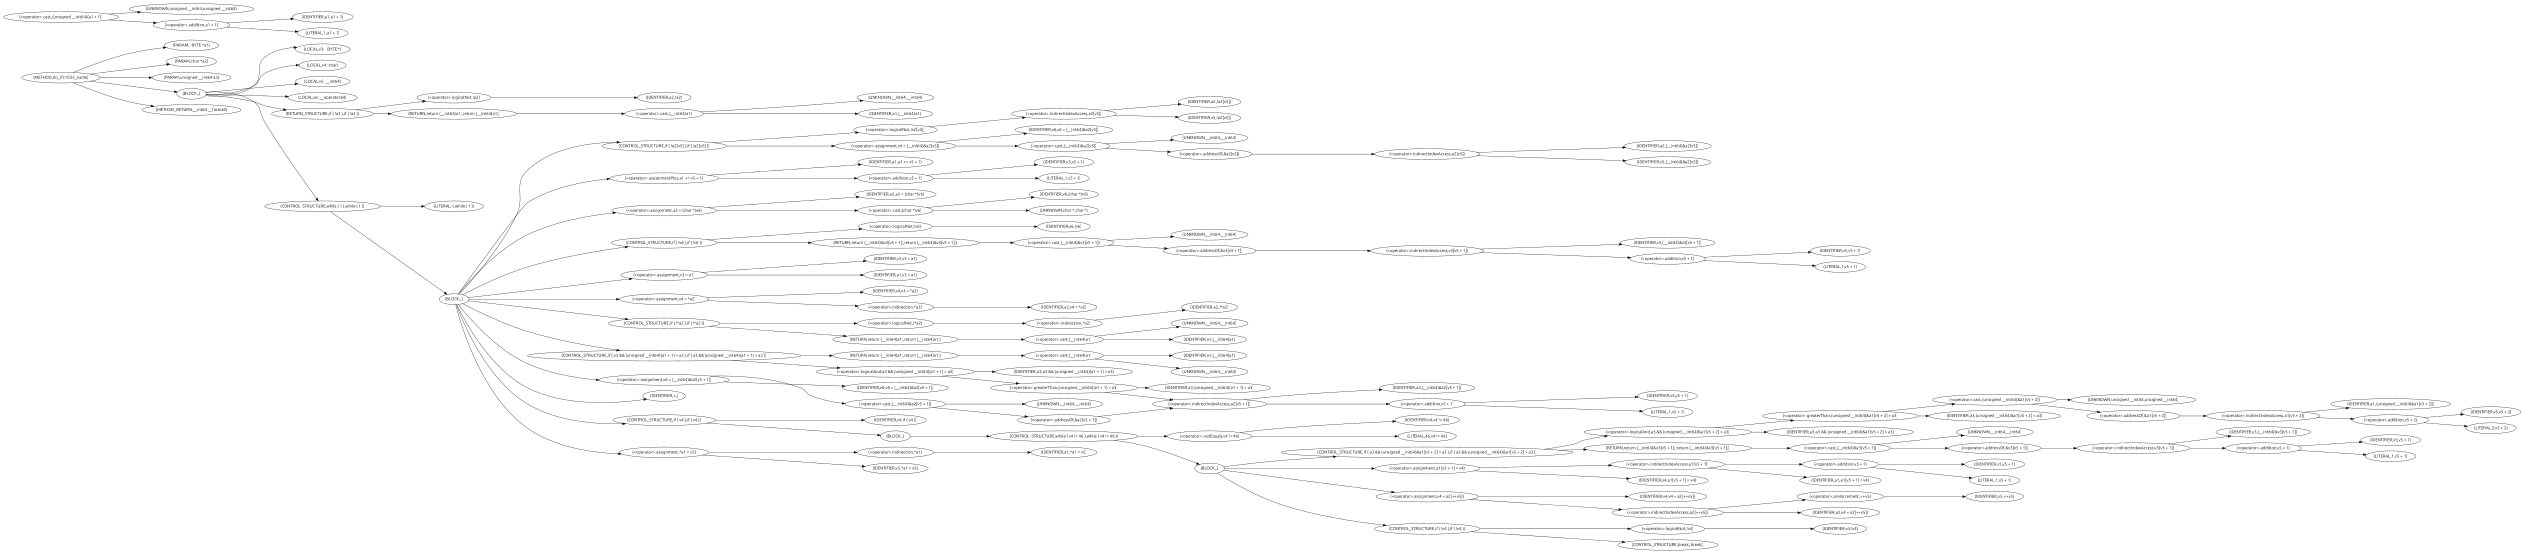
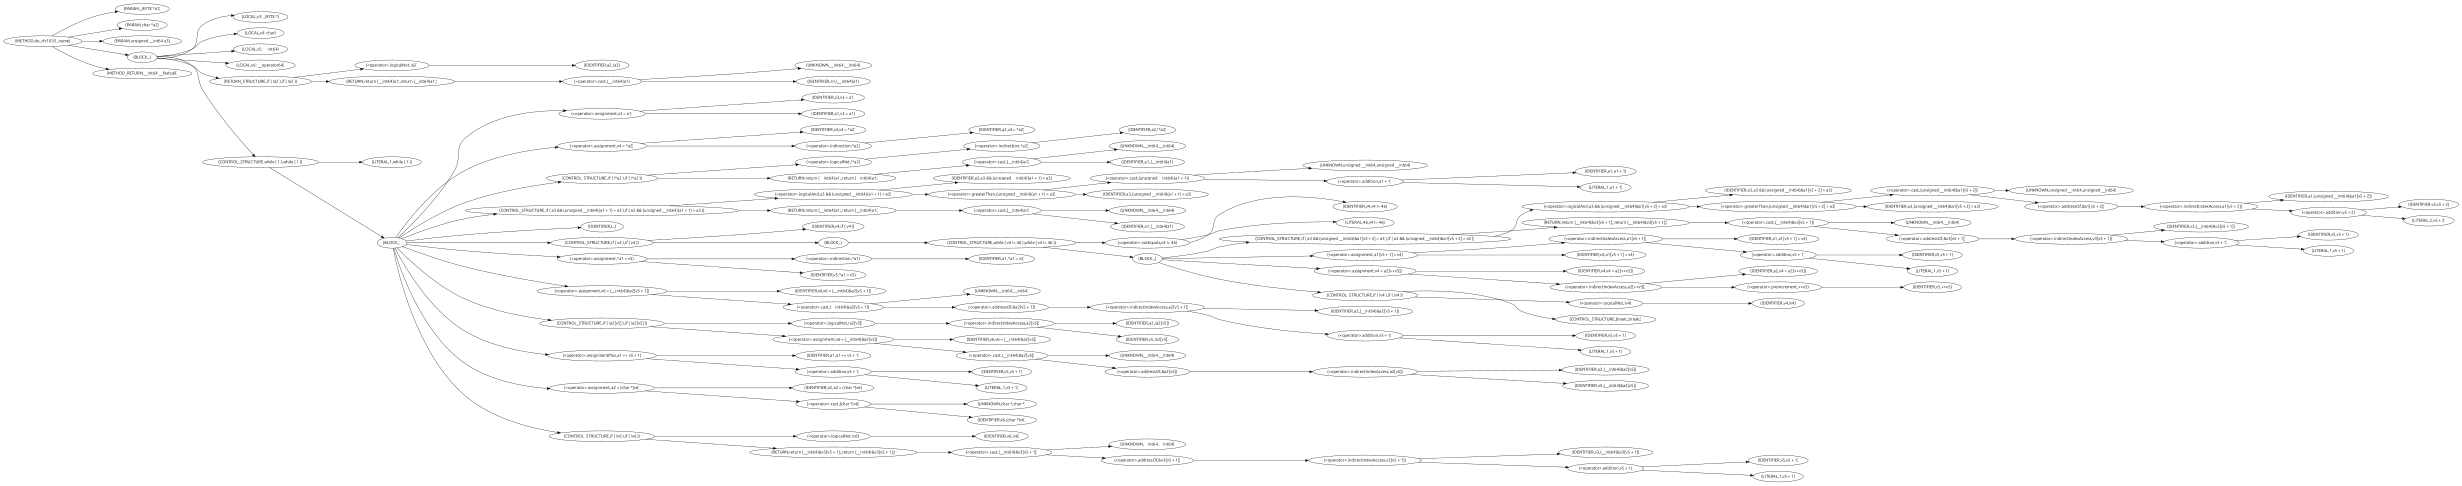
edge "(<operator>.greaterThan,(unsigned __int64)(a1 + 1) > a3)" -> "(<operator>.indirectIndexAccess,a2[v5 + 1])": now "(<operator>.greaterThan,(unsigned __int64)(a1 + 1) > a3)" -> "(<operator>.cast,(unsigned __int64)(a1 + 1))"
